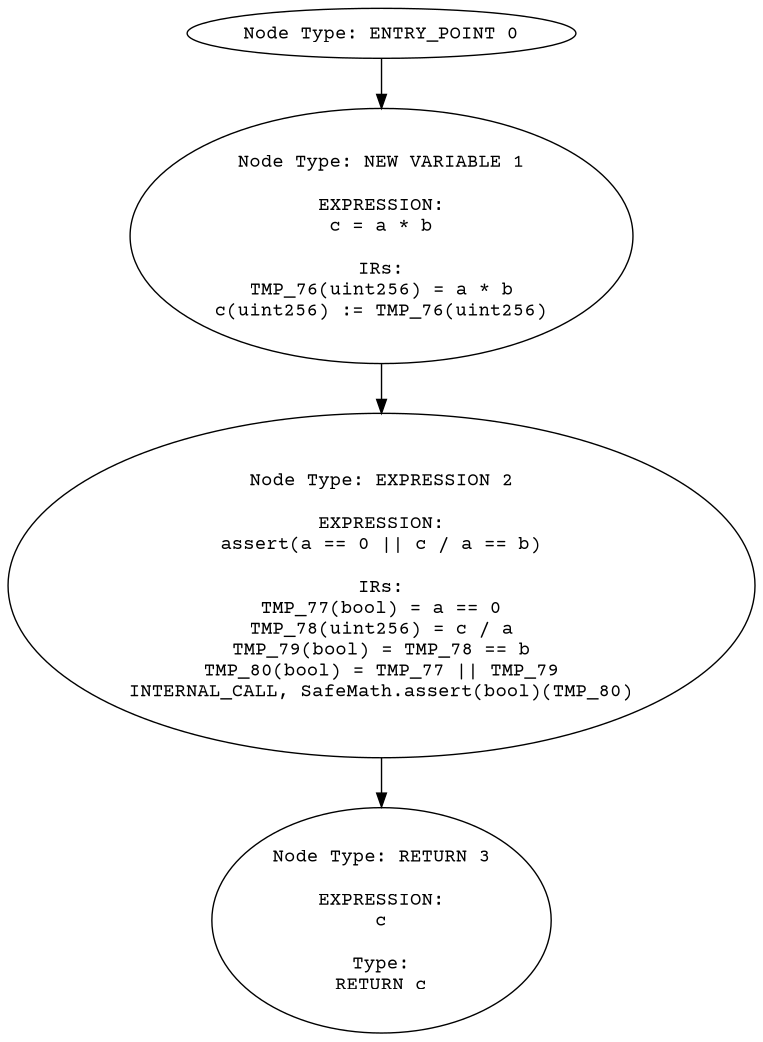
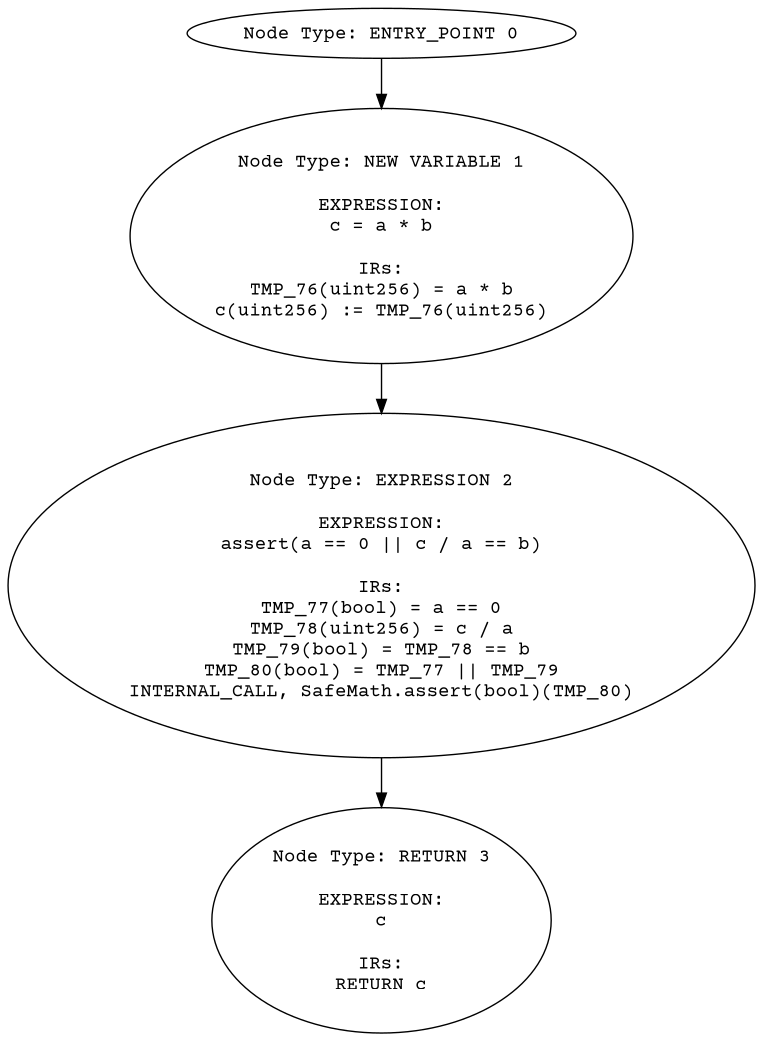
node "Node Type: RETURN 3 EXPRESSION: c Type: RETURN c": label "Node Type: RETURN 3 EXPRESSION: c Type: RETURN c" -> "Node Type: RETURN 3 EXPRESSION: c IRs: RETURN c"
